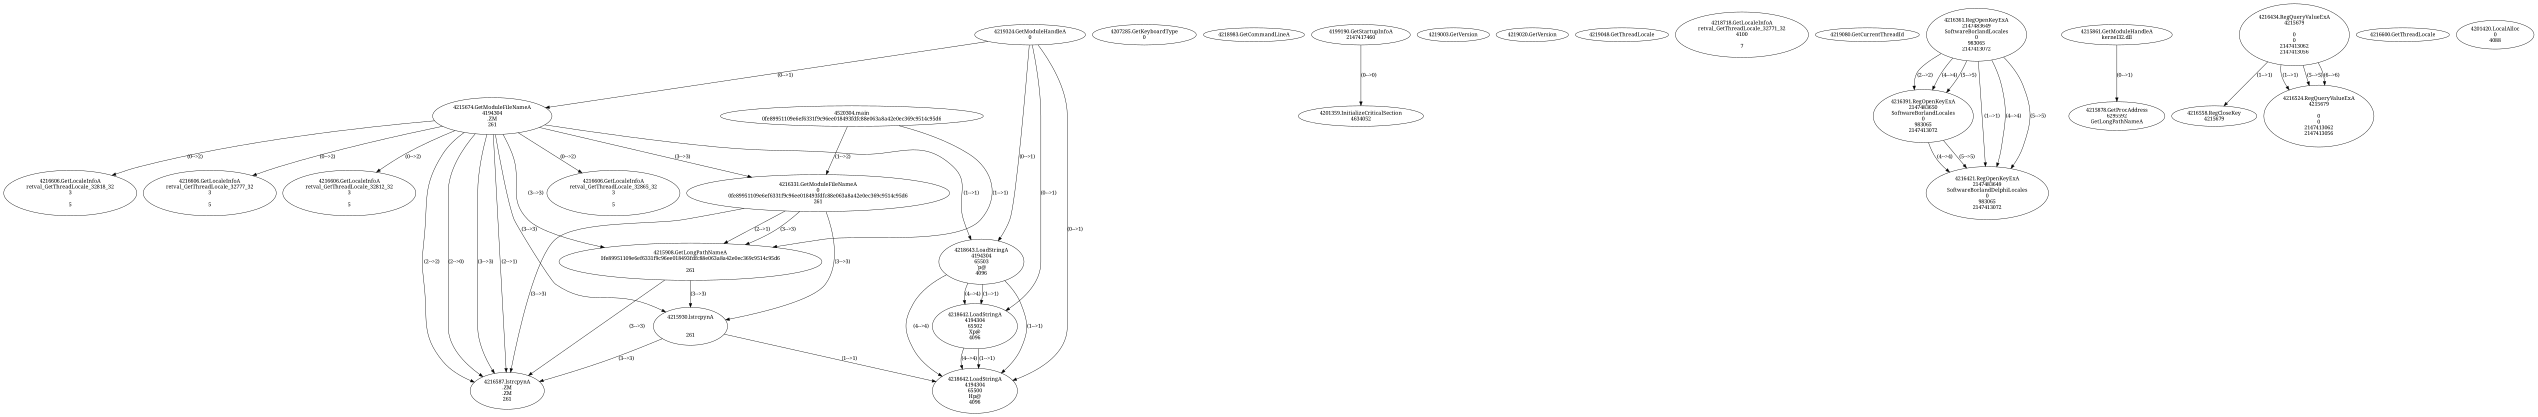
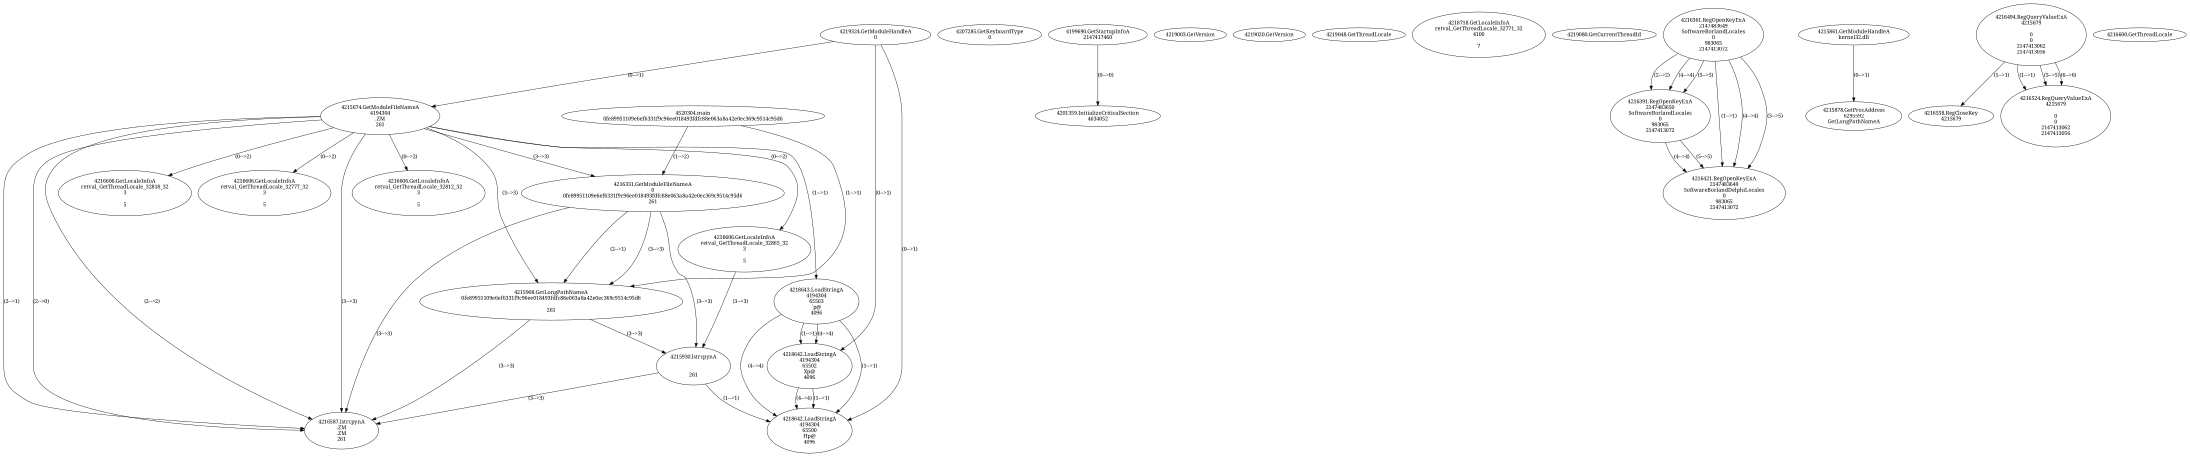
node "4218983.GetCommandLineA": removed
node "4199190.GetStartupInfoA 2147417460": label "4199190.GetStartupInfoA 2147417460" -> "4199690.GetStartupInfoA 2147417460"
node "4216434.RegQueryValueExA 4215679 0 0 2147413062 2147413056": label "4216434.RegQueryValueExA 4215679 0 0 2147413062 2147413056" -> "4216494.RegQueryValueExA 4215679 0 0 2147413062 2147413056"
node "4201420.LocalAlloc 0 4088": removed
edge "4219324.GetModuleHandleA 0" -> "4218643.LoadStringA 4194304 65503 `p@ 4096": removed, label "(0-->1)"
edge "4215674.GetModuleFileNameA 4194304 .ZM 261" -> "4215930.lstrcpynA 261": now "4216606.GetLocaleInfoA retval_GetThreadLocale_32865_32 3 5" -> "4215930.lstrcpynA 261"
